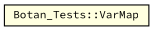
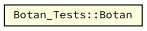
node "Botan_Tests::VarMap": label "Botan_Tests::VarMap" -> "Botan_Tests::Botan"
